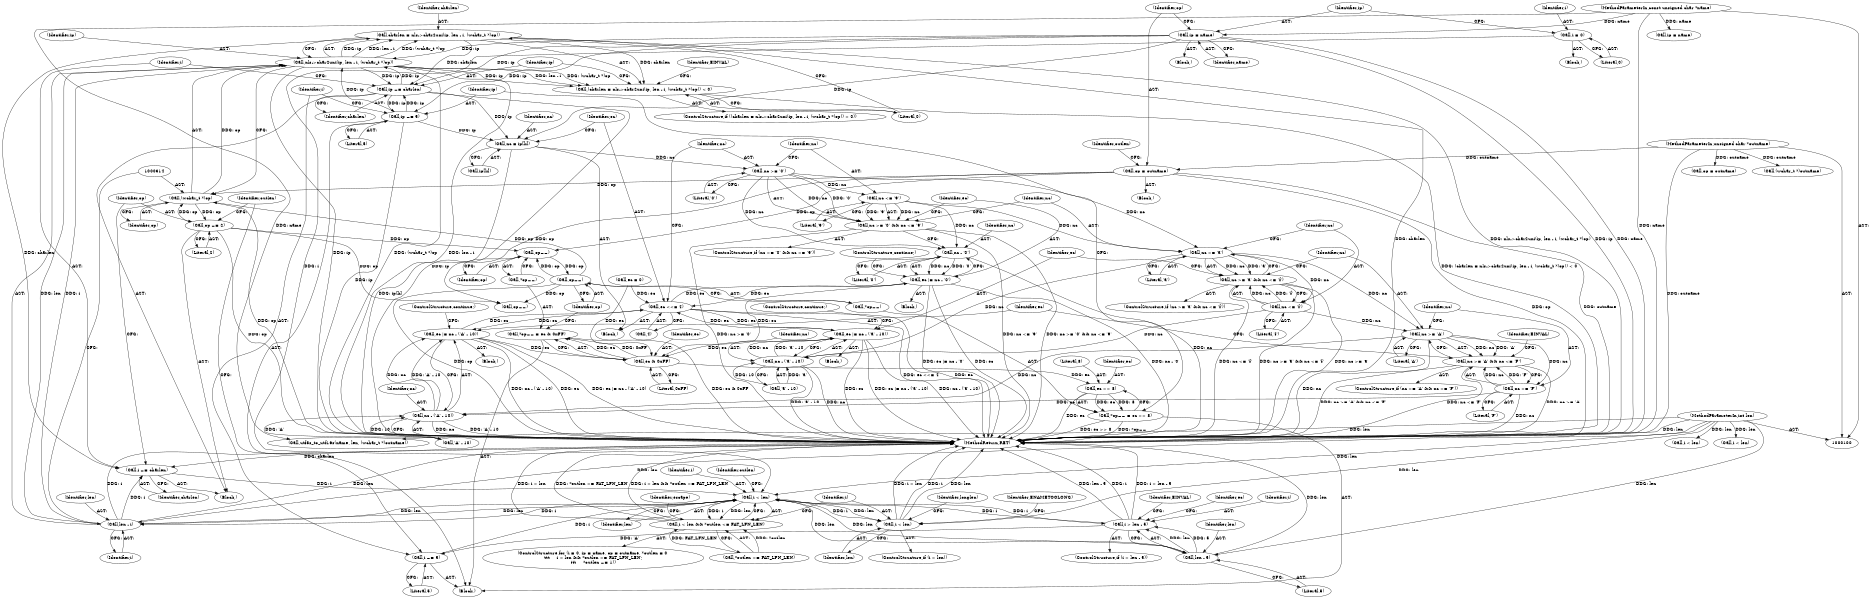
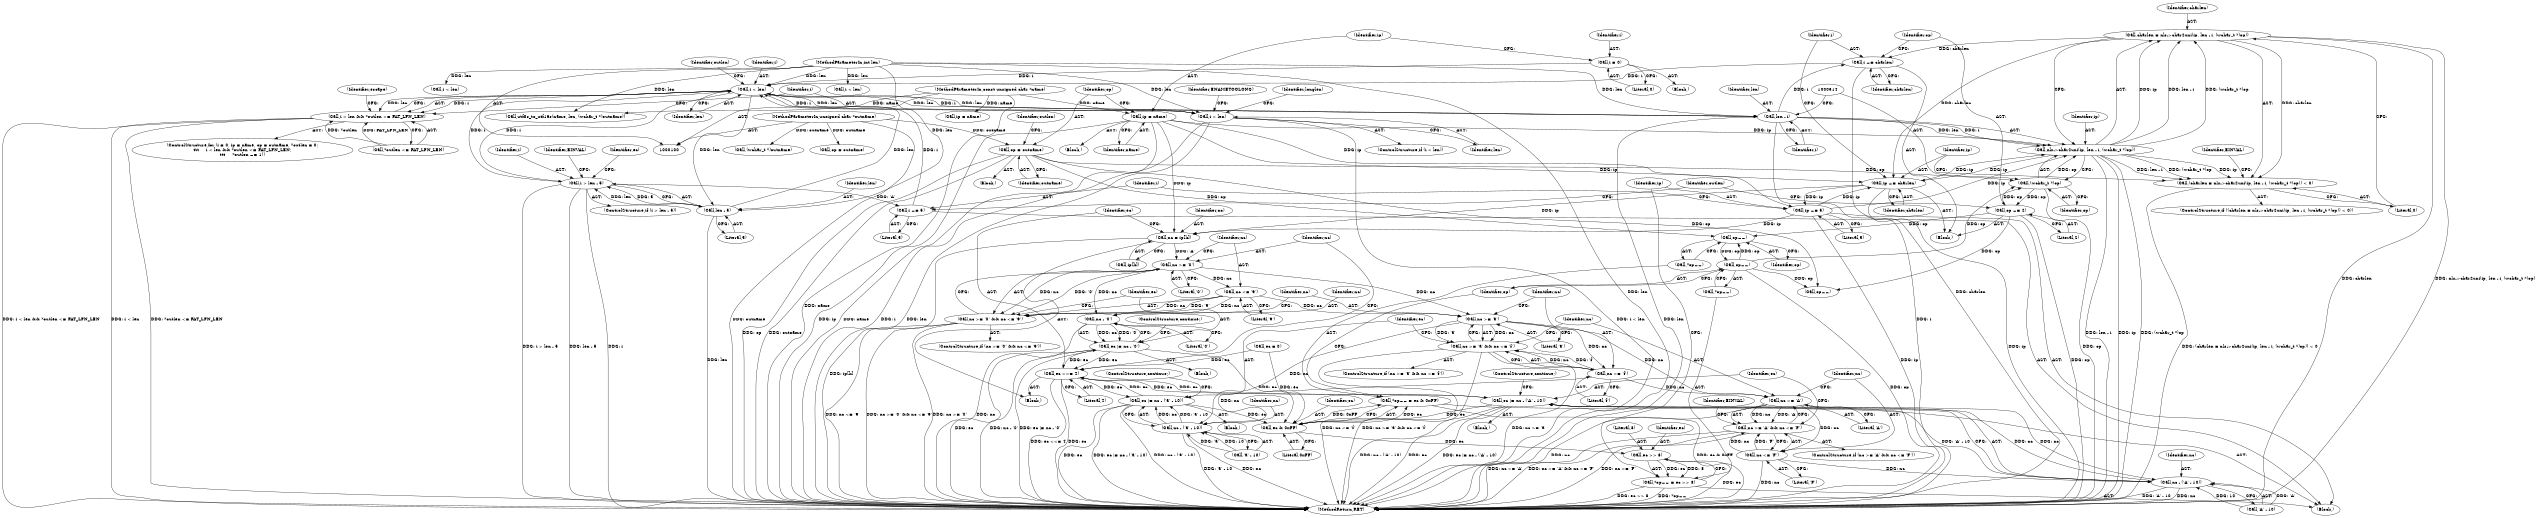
edge "(Call,nc = ip[k])" -> "(Call,nc >= '0')": label "DDG: nc" -> "DDG: 'A'"
node "(Identifier,outname)": added
edge "(Call,nc >= '0' && nc <= '9')" -> "(Call,nc - '0')": now "(Call,nc >= '0' && nc <= '9')" -> "(Call,nc >= '0')"
node "(Call,4)": label "(Call,4)" -> "(Literal,4)"
edge "(MethodReturn,RET)" -> "(Call,i += charlen)": reversed
